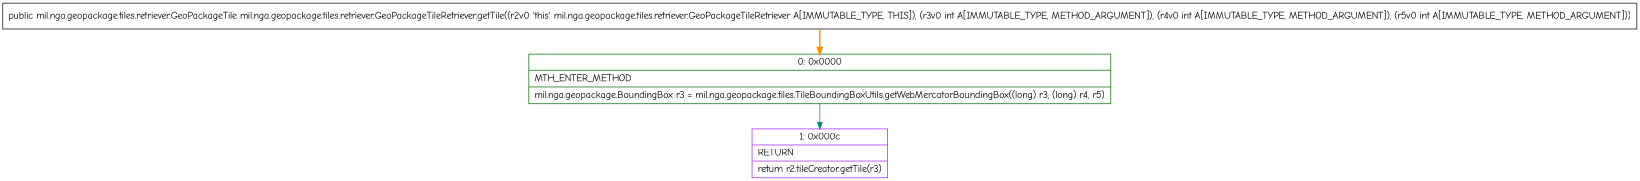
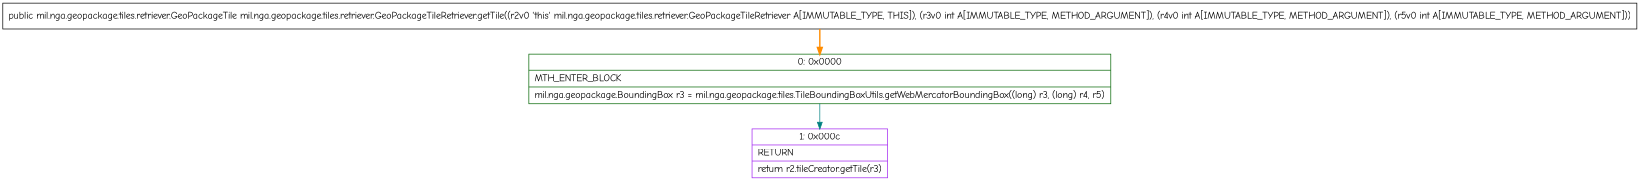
node "0: 0x0000": text "MTH_ENTER_METHOD" -> "MTH_ENTER_BLOCK"
